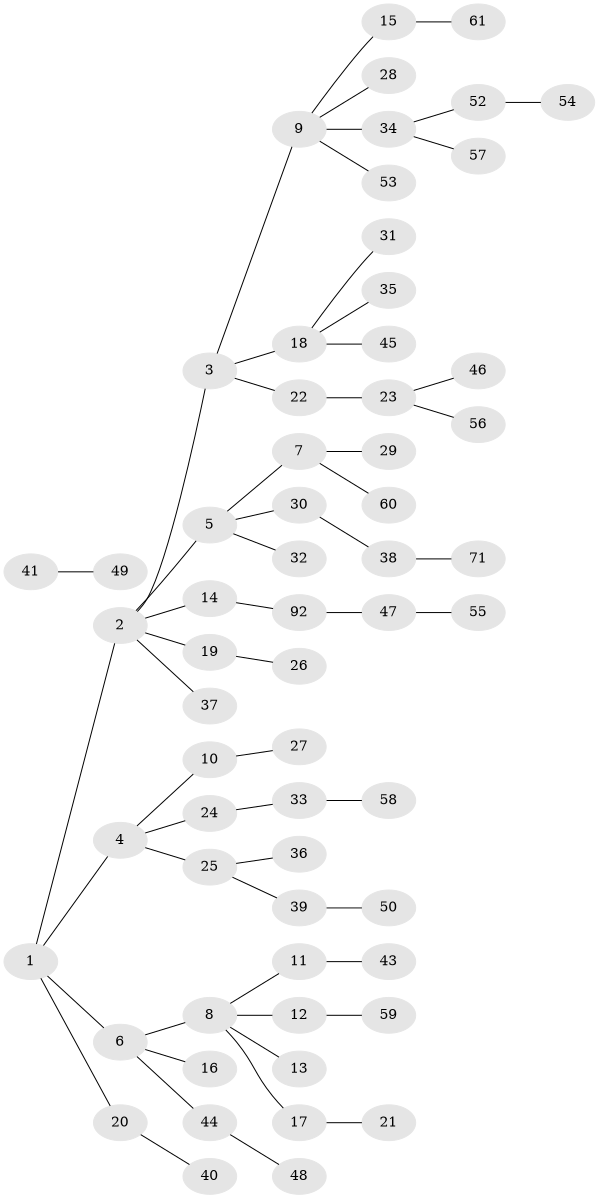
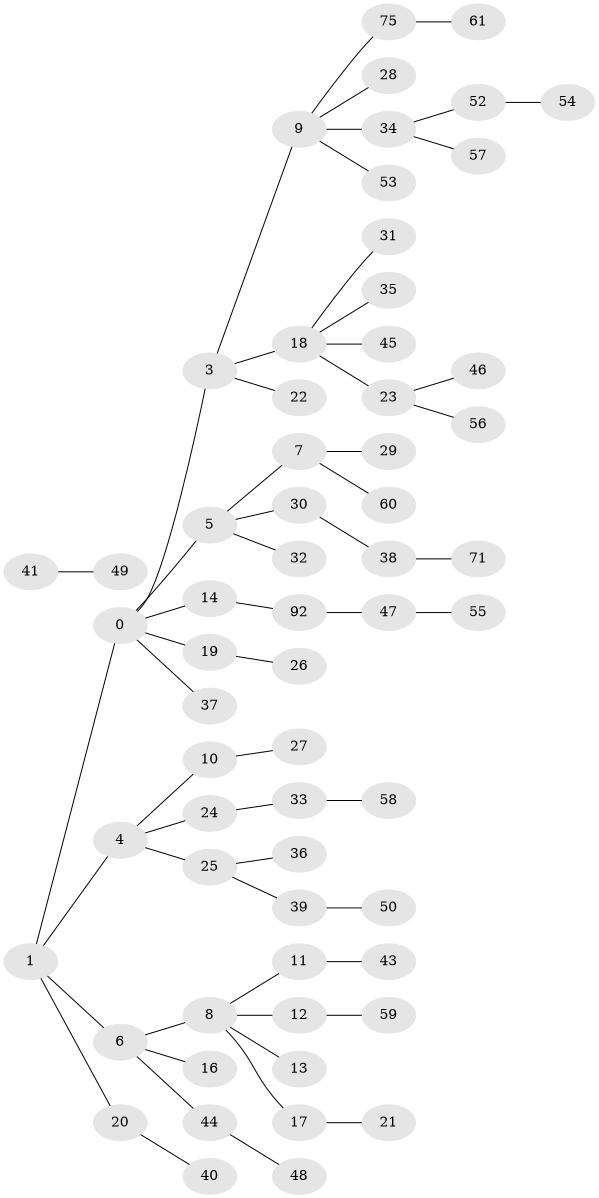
node "15": label "15" -> "75"
edge "22" -- "23": now "18" -- "23"
node "2": label "2" -> "0"
